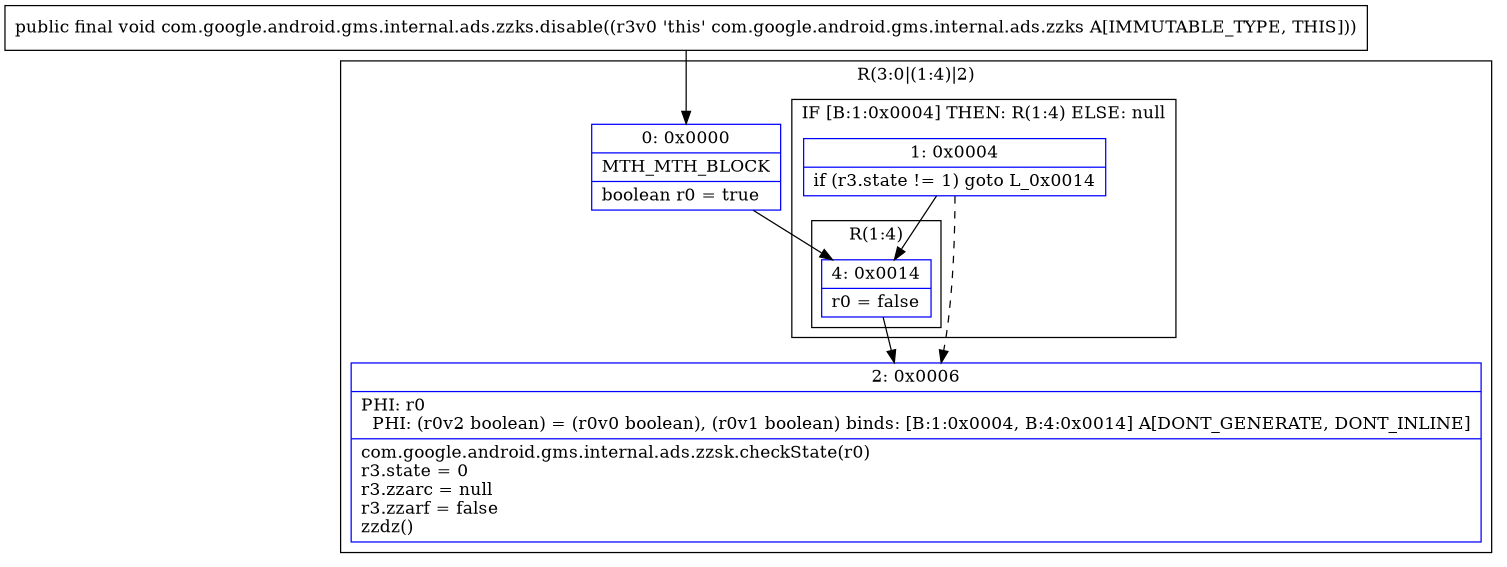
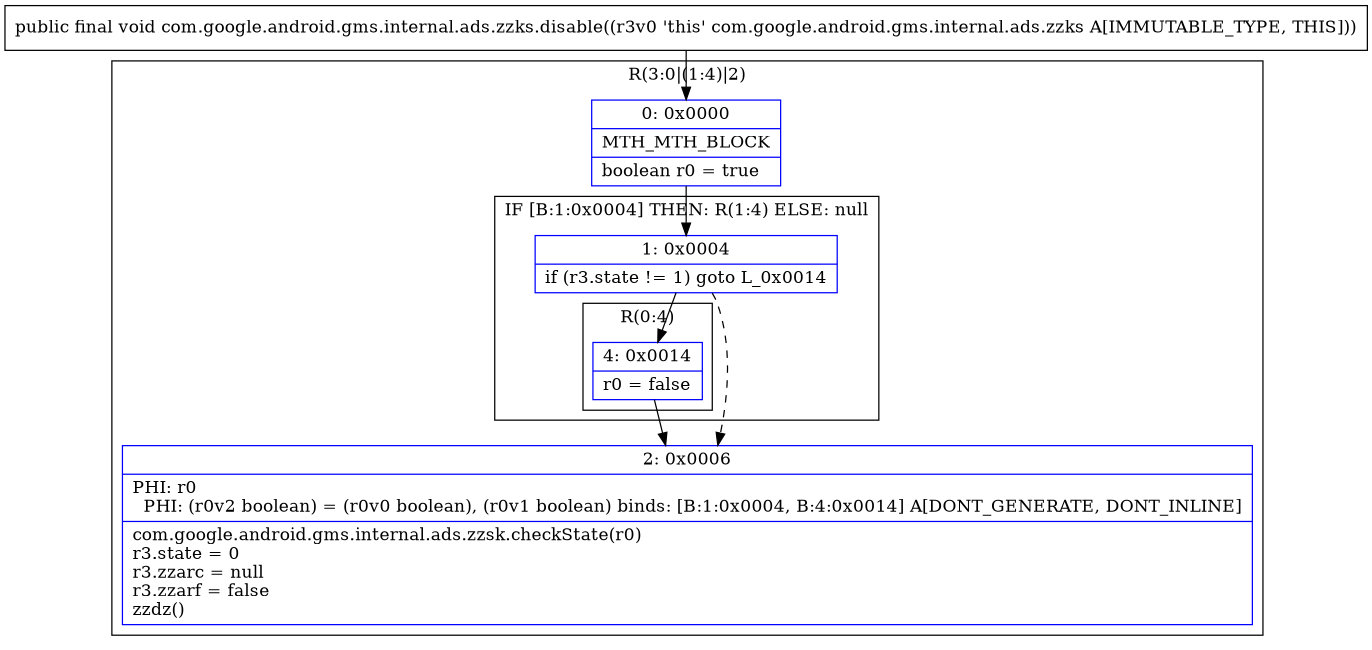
edge "0: 0x0000" -> "4: 0x0014": now "0: 0x0000" -> "1: 0x0004"
cluster "R(1:4)": label "R(1:4)" -> "R(0:4)"
